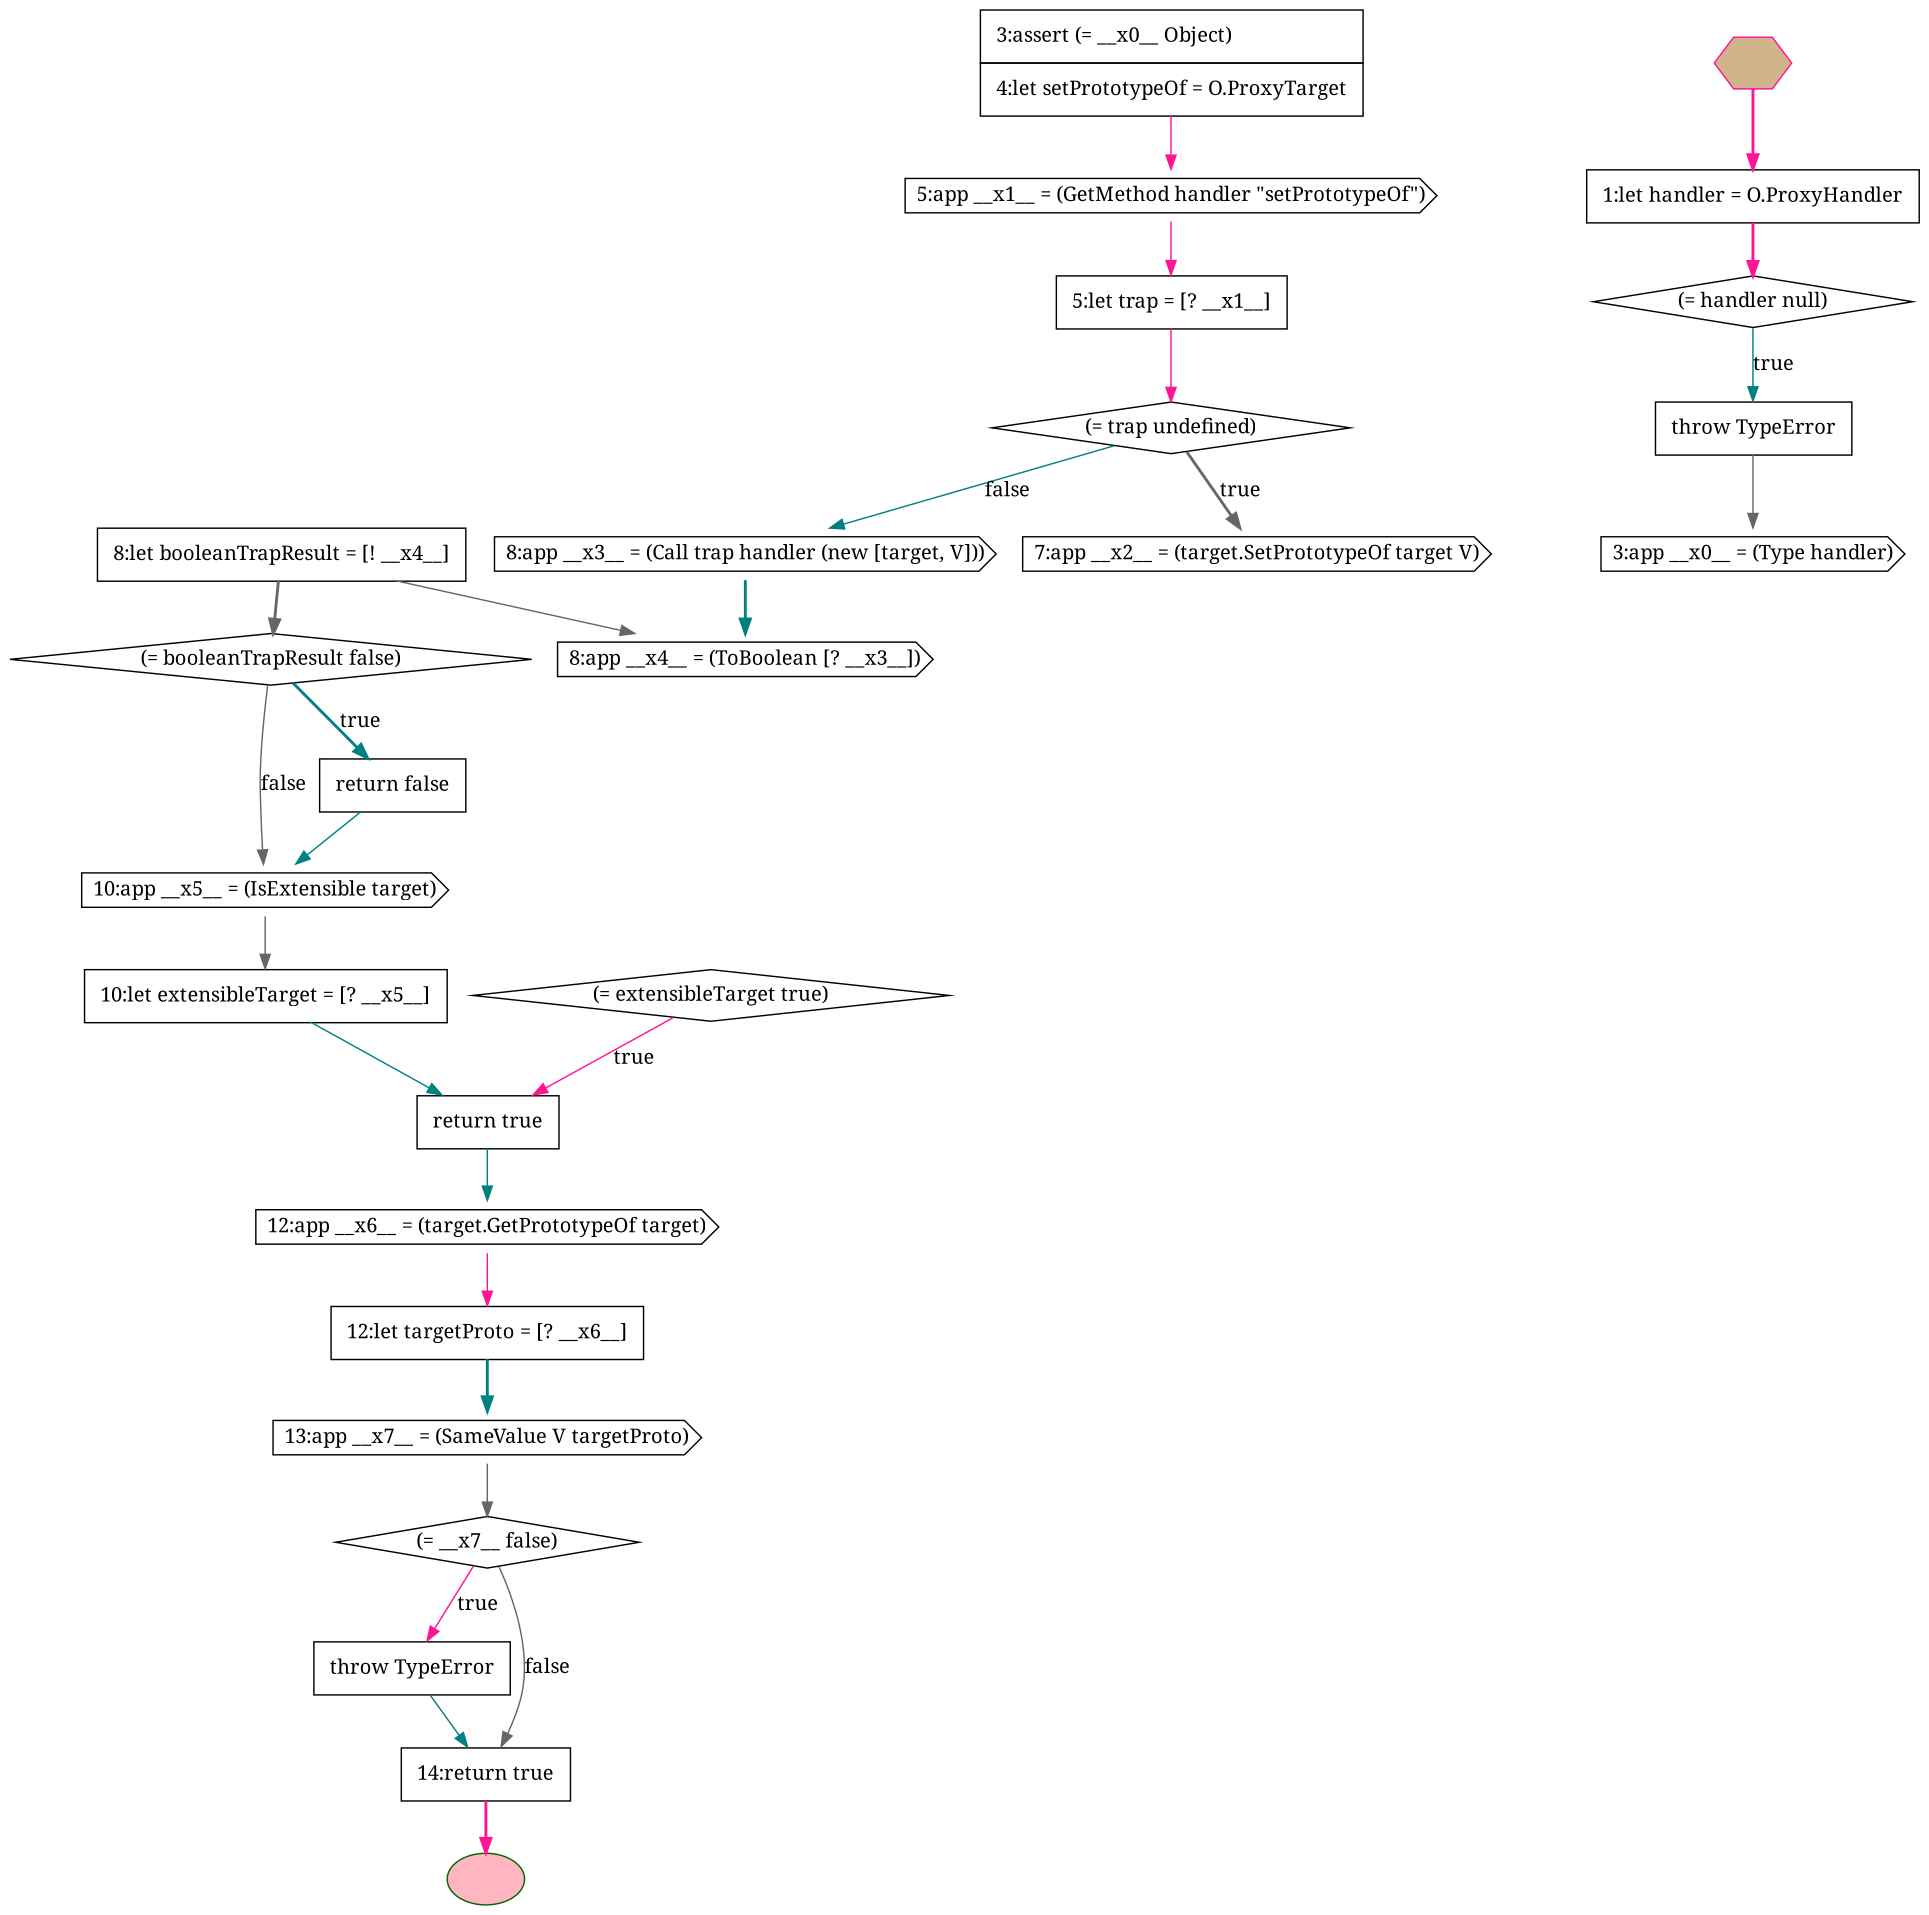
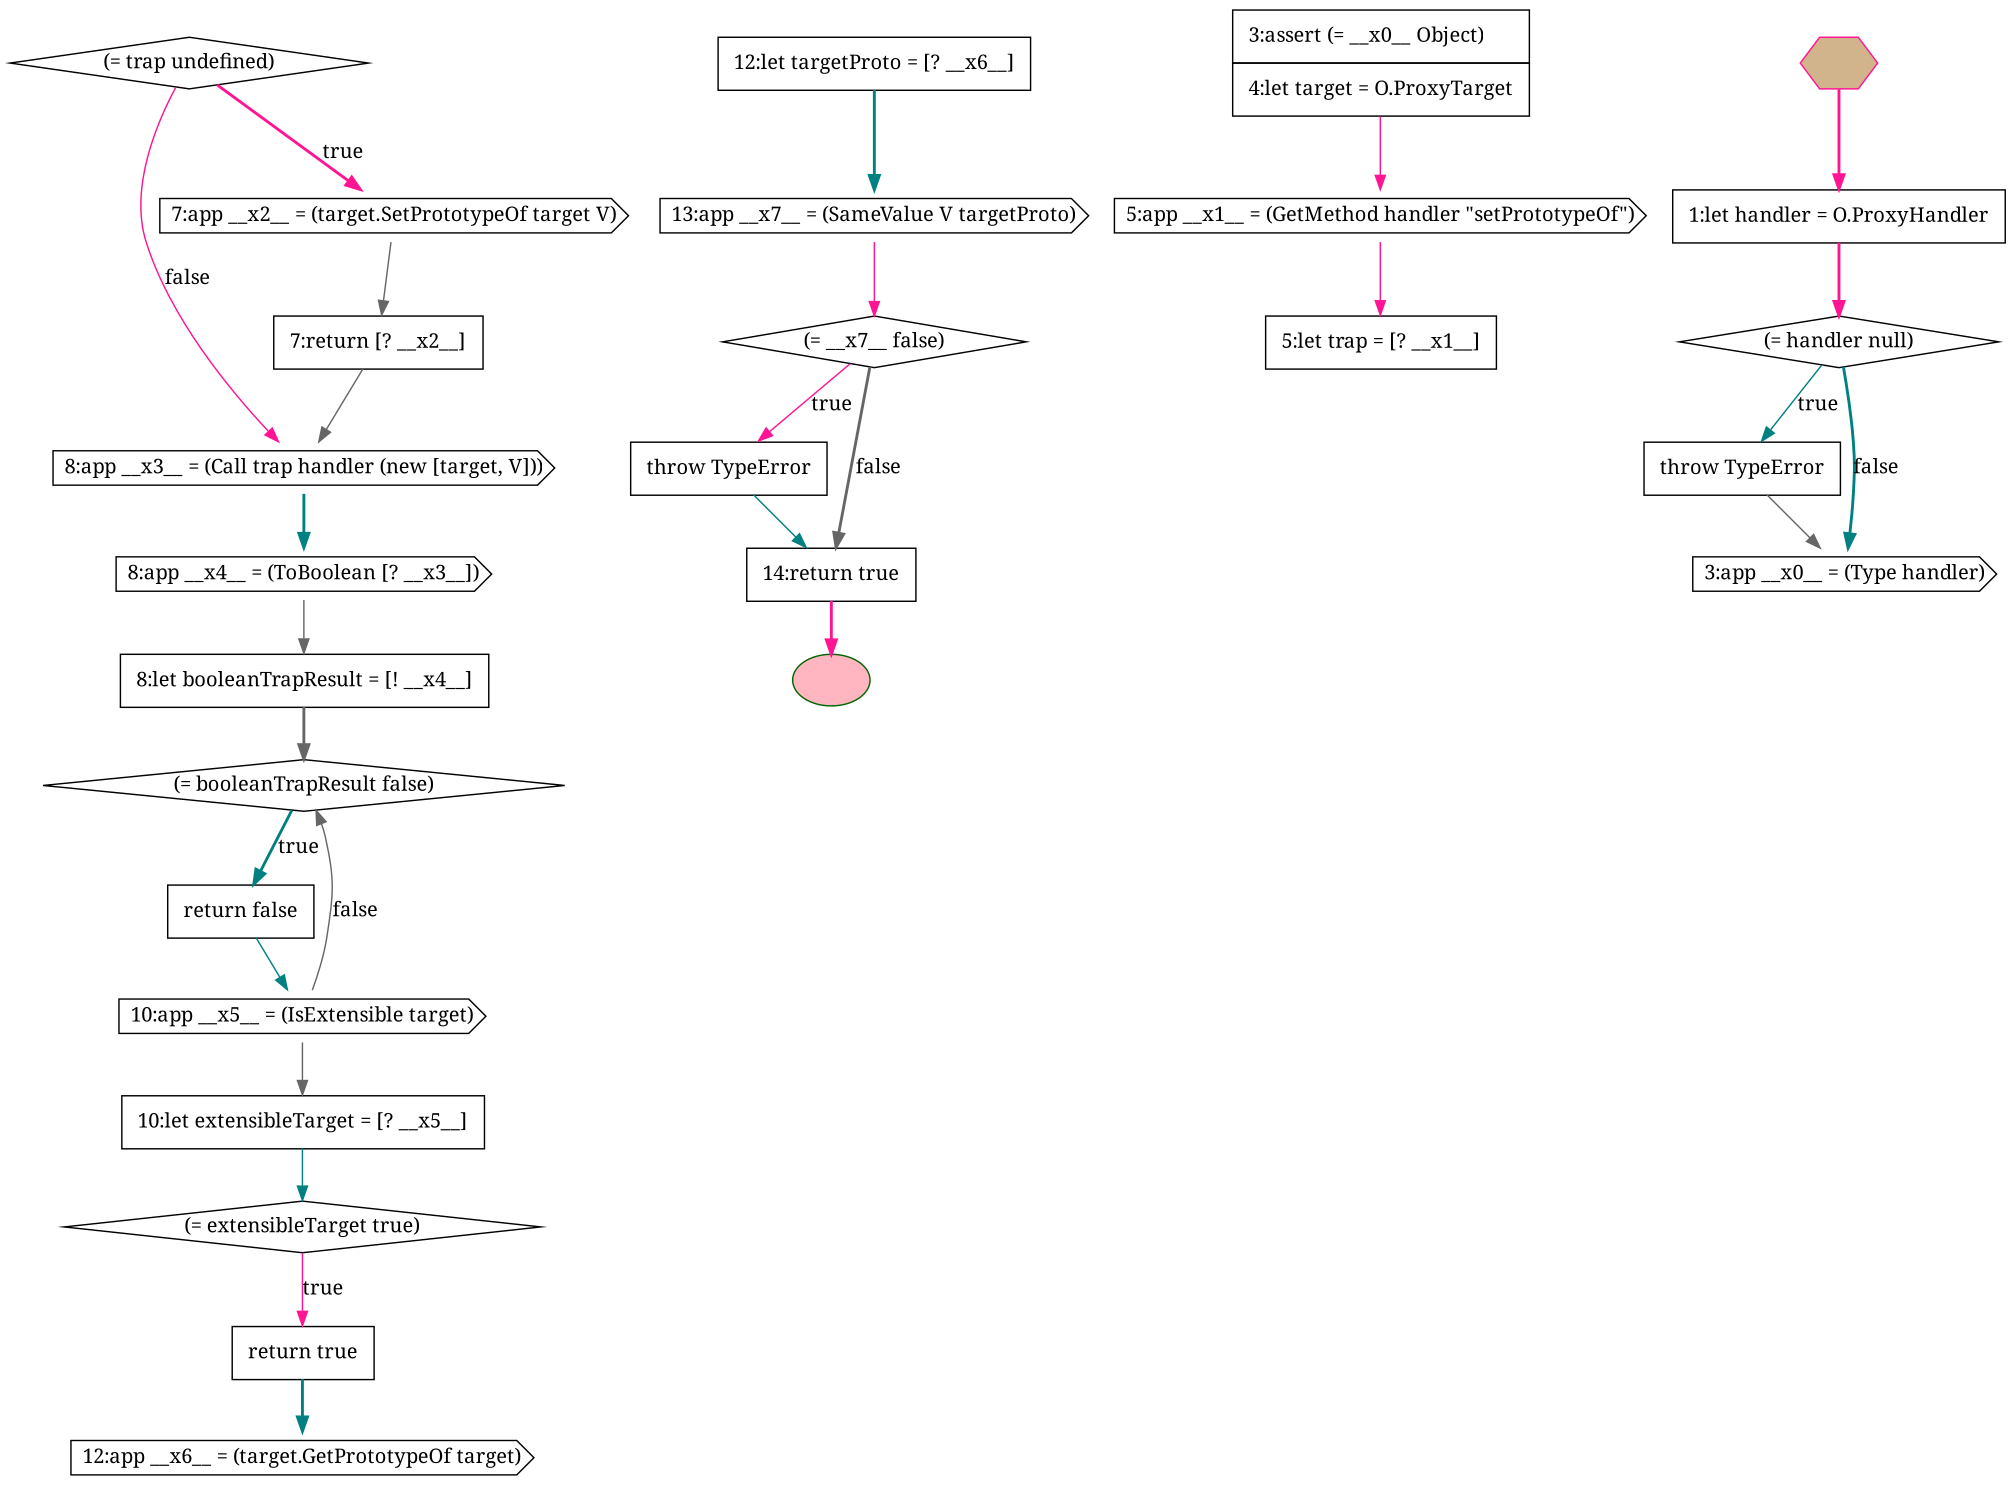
node "3:assert (= __x0__ Object)": text "4:let setPrototypeOf = O.ProxyTarget" -> "4:let target = O.ProxyTarget"
node "7:return [? __x2__]": added
edge "5:let trap = [? __x1__]" -> "(= trap undefined)": removed
edge "(= handler null)" -> "3:app __x0__ = (Type handler)": added, label "false"
edge "(= trap undefined)" -> "7:app __x2__ = (target.SetPrototypeOf target V)": color gray40 -> deeppink
edge "(= trap undefined)" -> "8:app __x3__ = (Call trap handler (new [target, V]))": color teal -> deeppink
edge "8:let booleanTrapResult = [! __x4__]" -> "8:app __x4__ = (ToBoolean [? __x3__])": reversed
edge "(= booleanTrapResult false)" -> "10:app __x5__ = (IsExtensible target)": reversed
edge "10:let extensibleTarget = [? __x5__]" -> "return true": now "10:let extensibleTarget = [? __x5__]" -> "(= extensibleTarget true)"
edge "return true" -> "12:app __x6__ = (target.GetPrototypeOf target)": style solid -> bold
edge "12:app __x6__ = (target.GetPrototypeOf target)" -> "12:let targetProto = [? __x6__]": removed
edge "13:app __x7__ = (SameValue V targetProto)" -> "(= __x7__ false)": color gray40 -> deeppink
edge "(= __x7__ false)" -> "14:return true": style solid -> bold
